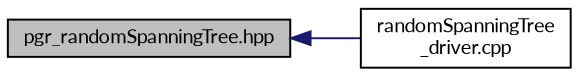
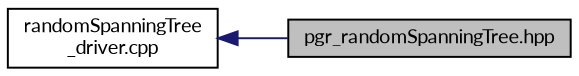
edge "randomSpanningTree _driver.cpp" -> "pgr_randomSpanningTree.hpp": reversed
